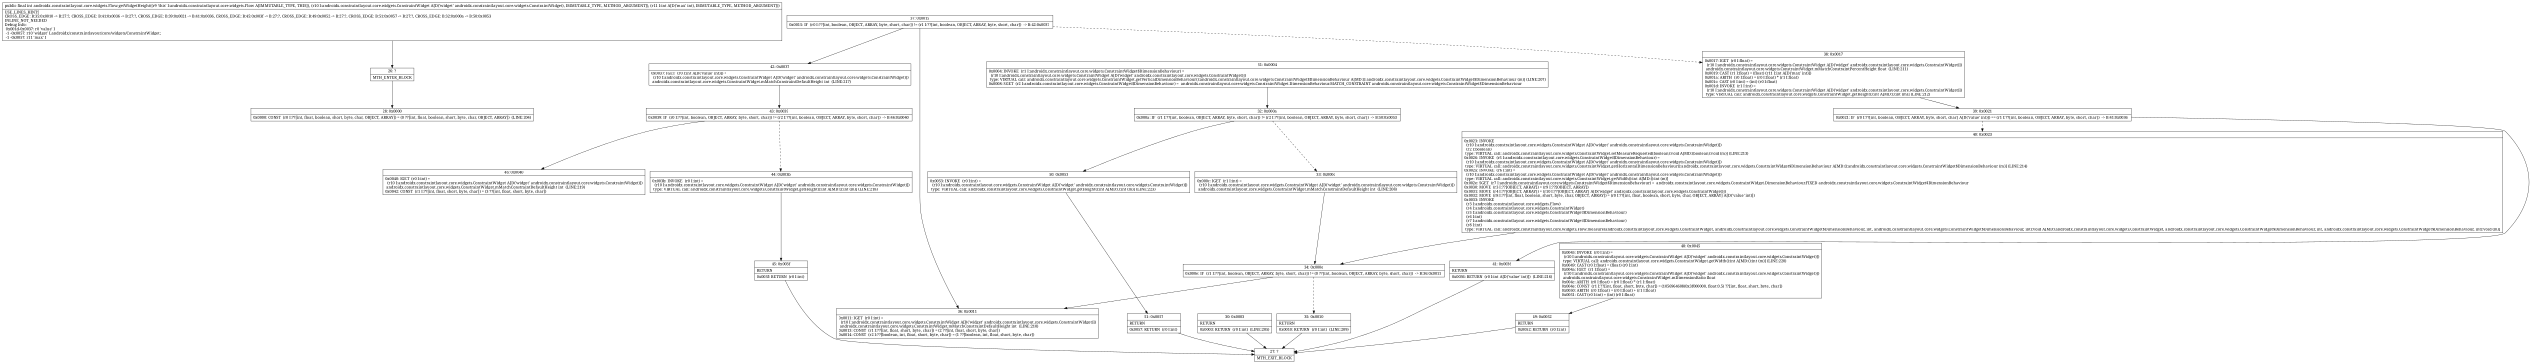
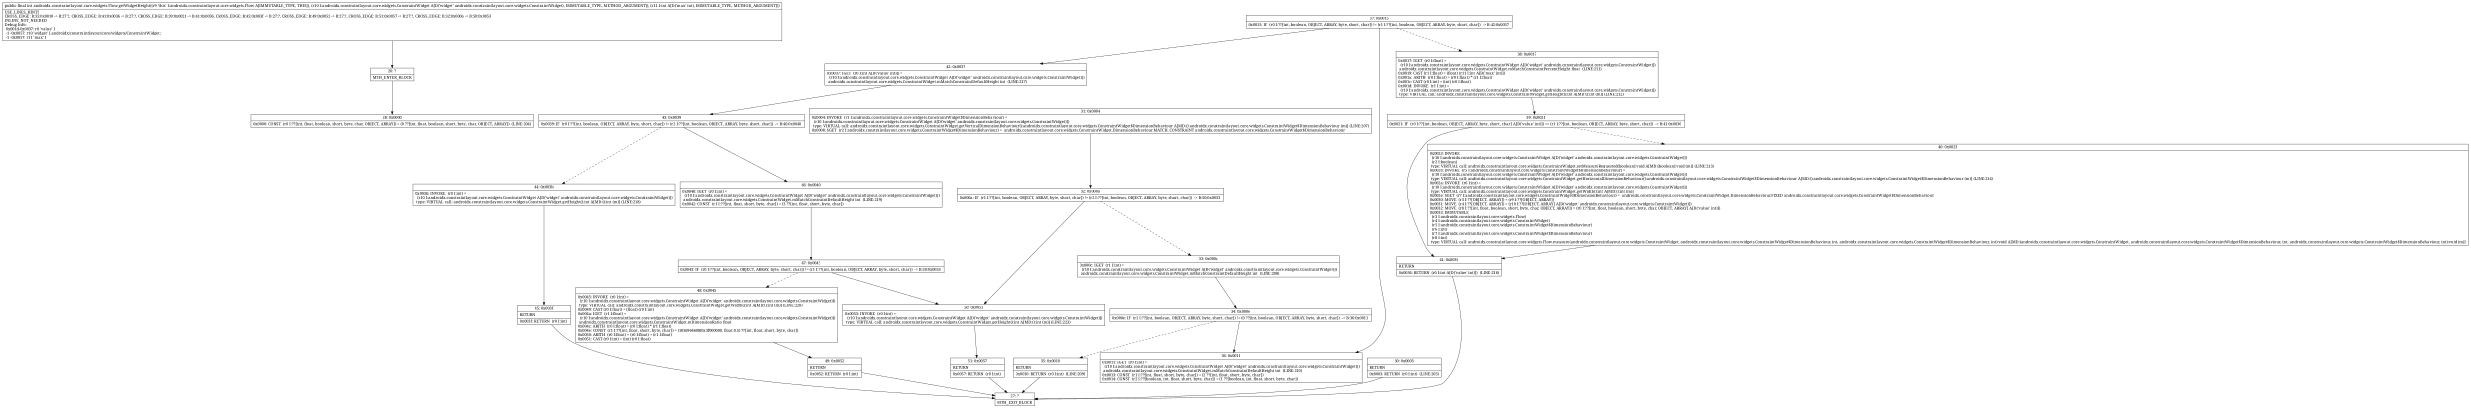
node "40: 0x0023": text "0x0033: INVOKE" -> "0x0033: IMMUTABLE"
edge "40: 0x0023" -> "34: 0x000e": now "40: 0x0023" -> "41: 0x0036"
node "47: 0x0043": added
